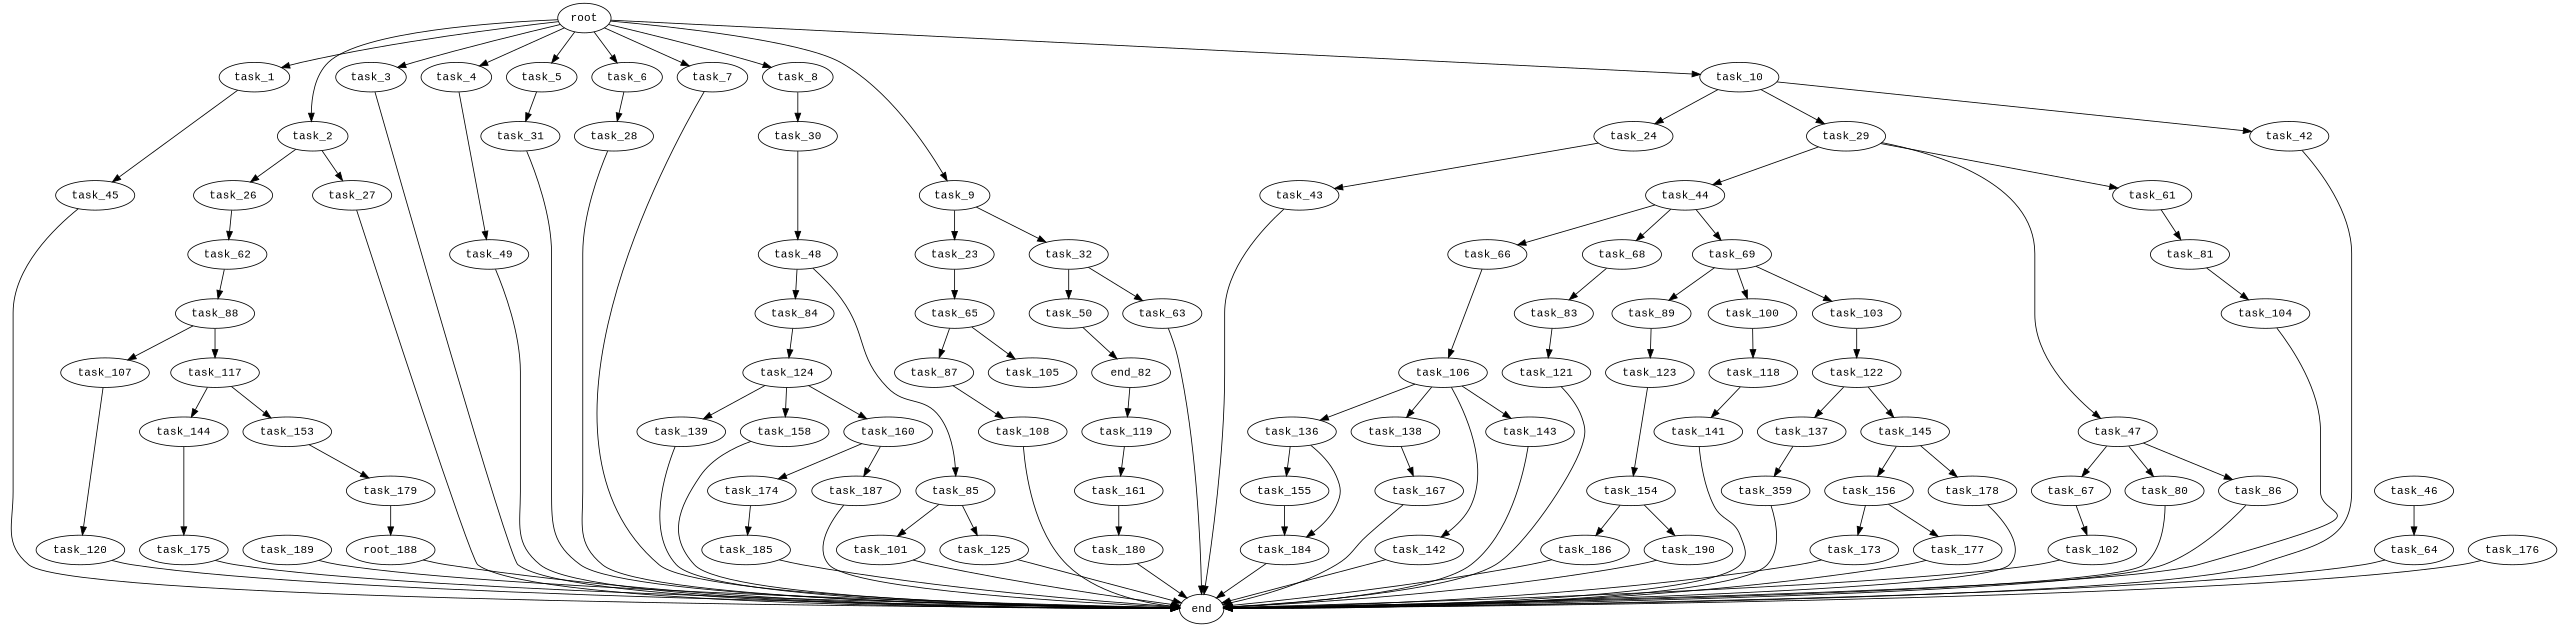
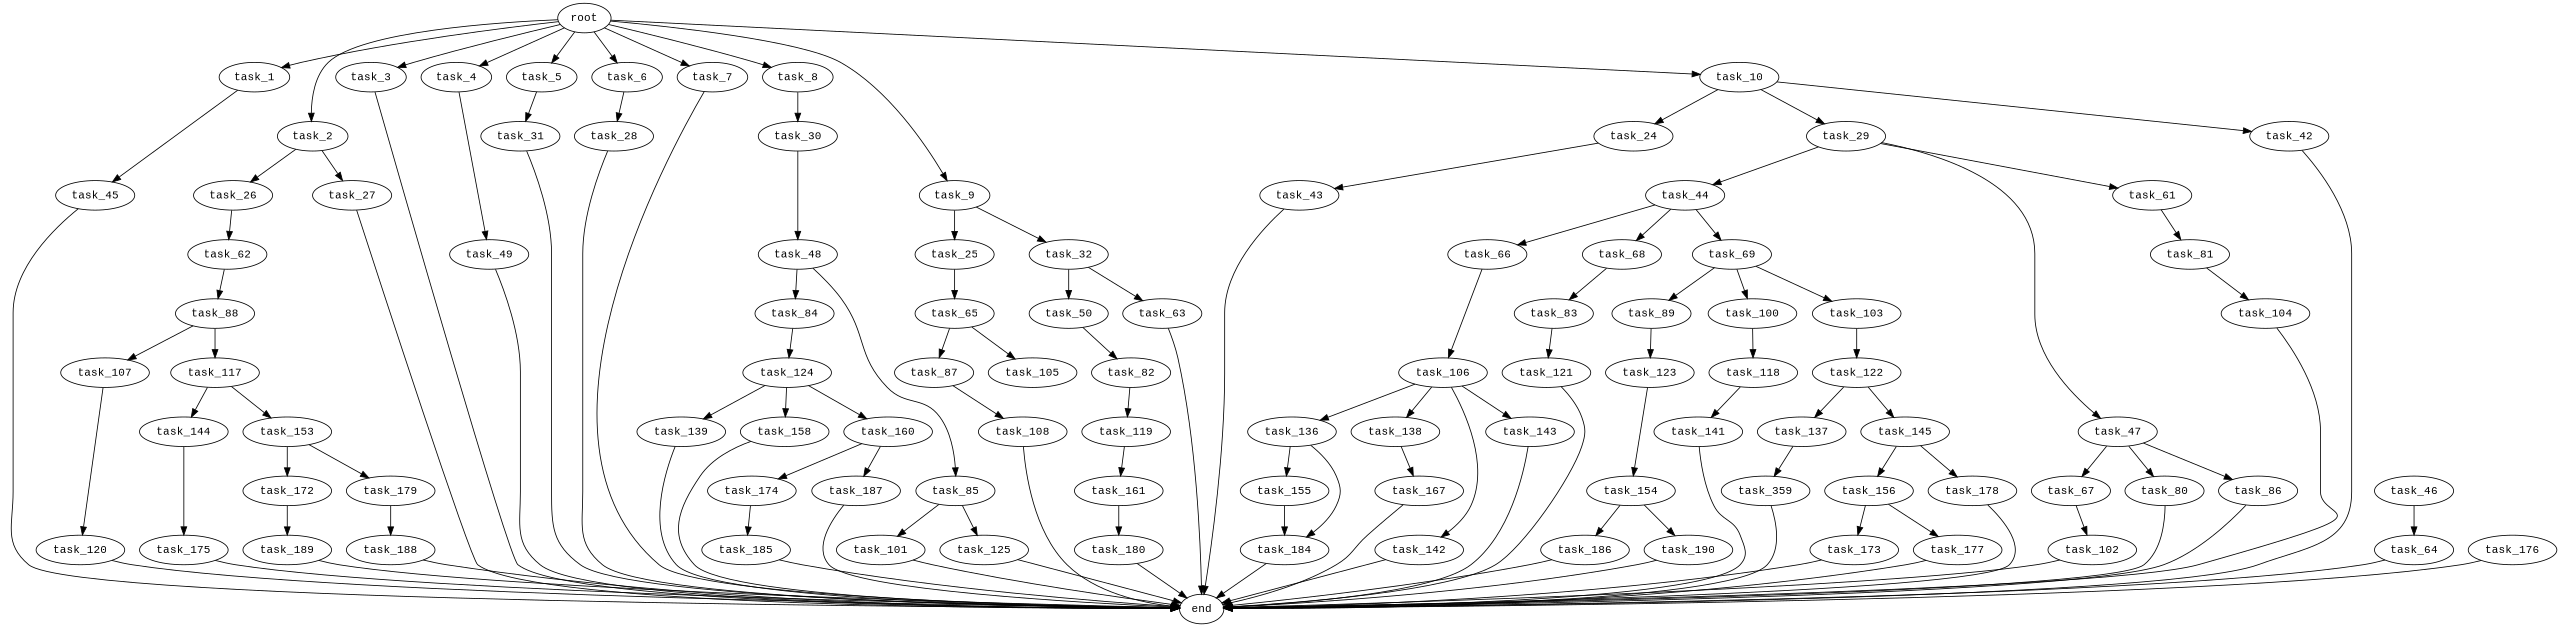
node "task_23": label "task_23" -> "task_25"
node "end_82": label "end_82" -> "task_82"
node "task_172": added
node "root_188": label "root_188" -> "task_188"
